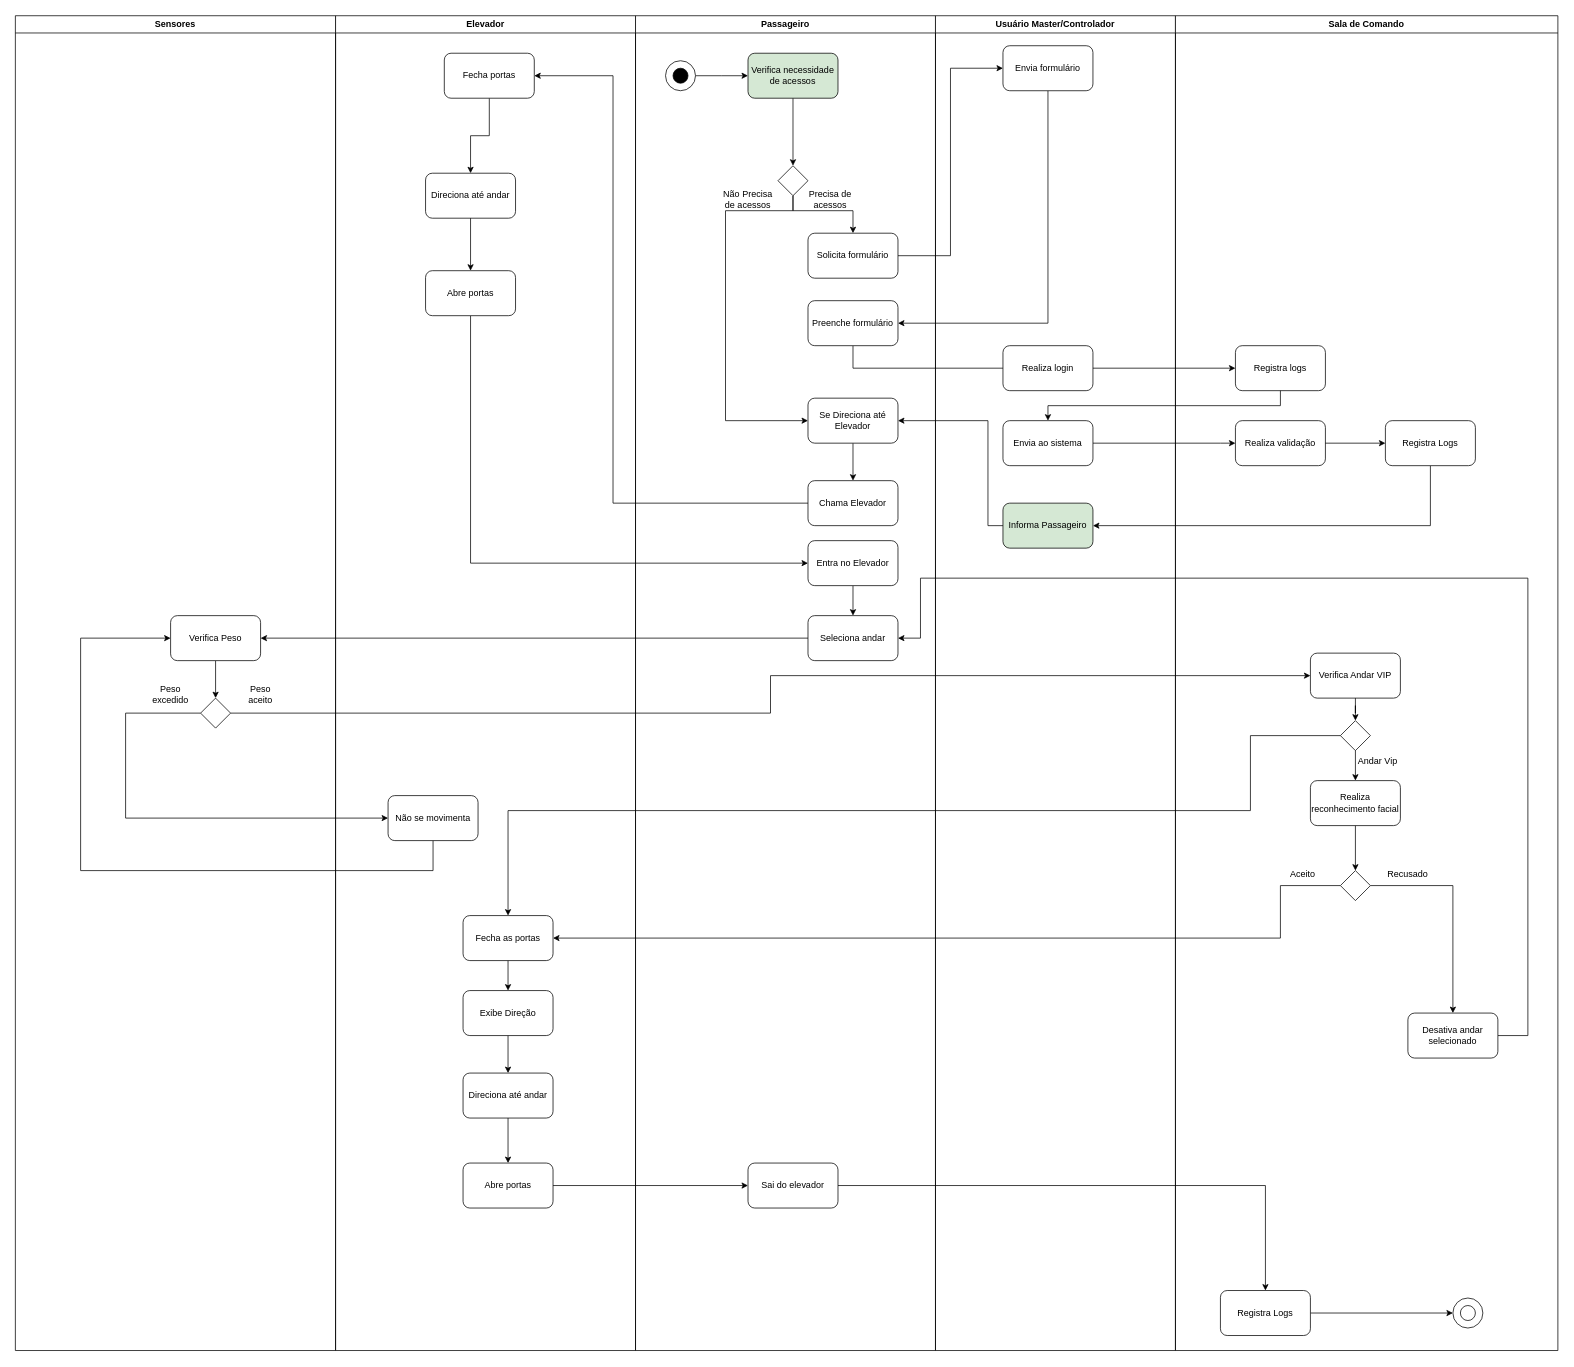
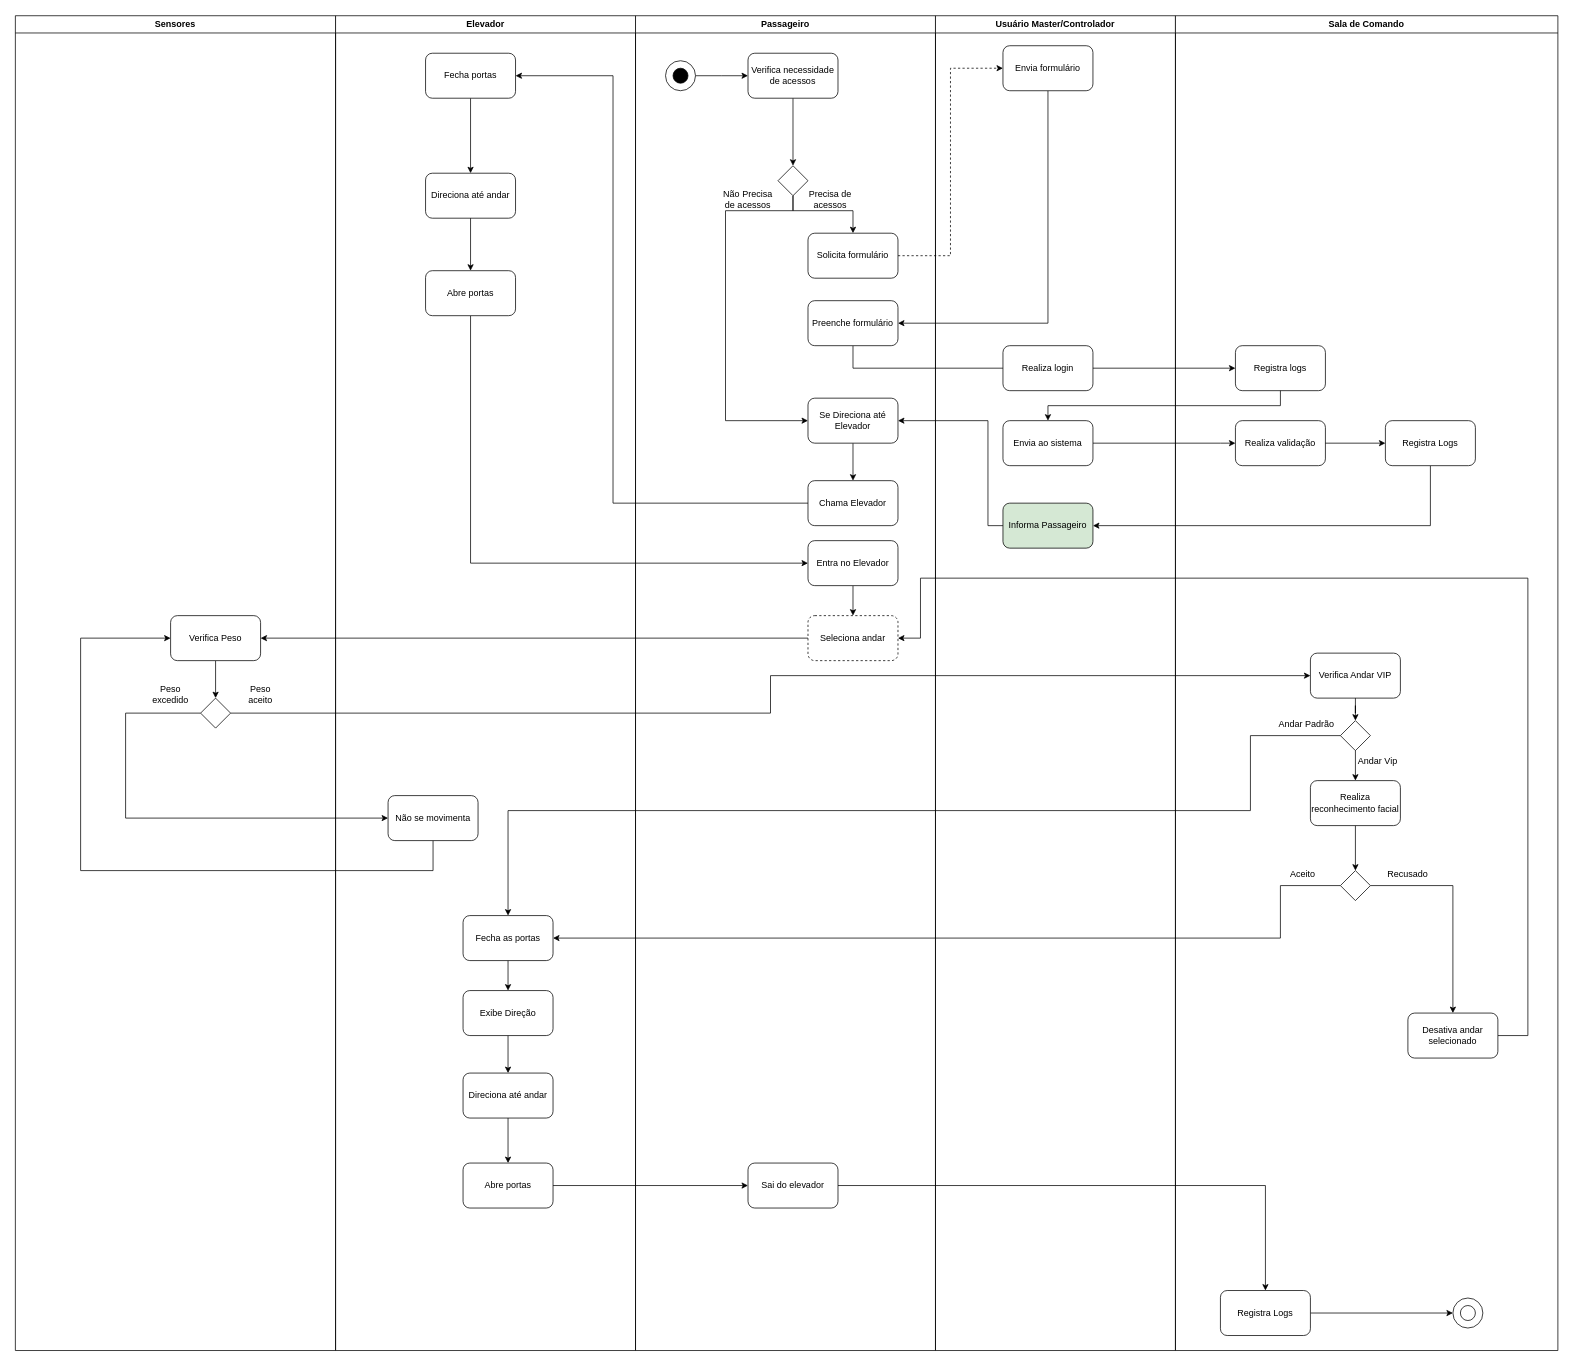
node "Fecha portas": moved (489, 75) -> (471, 75)
node "Verifica necessidade de acessos": fillcolor #d5e8d4 -> #ffffff
edge "Solicita formulário" -> "Envia formulário": style solid -> dashed
node "Seleciona andar": style solid -> dashed
node "Andar Padrão": added
